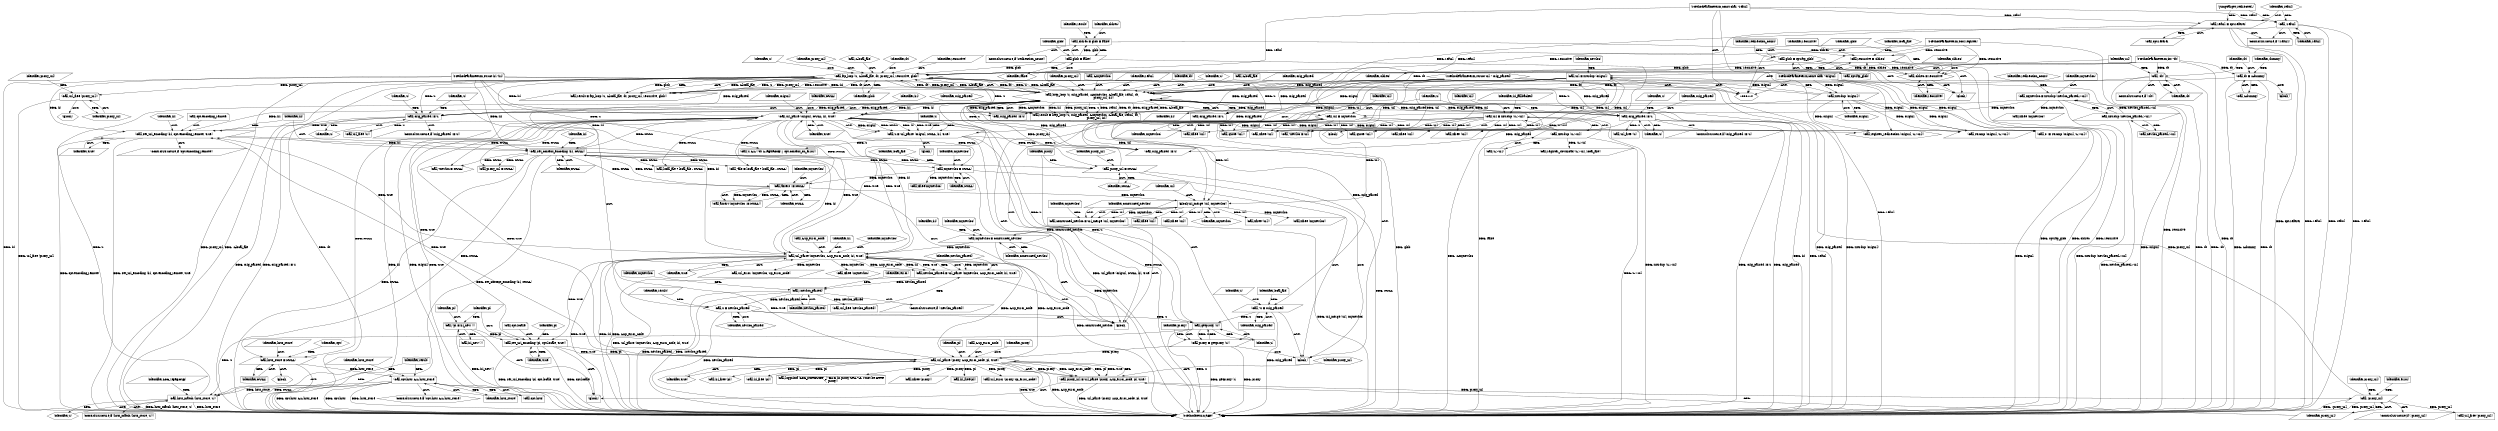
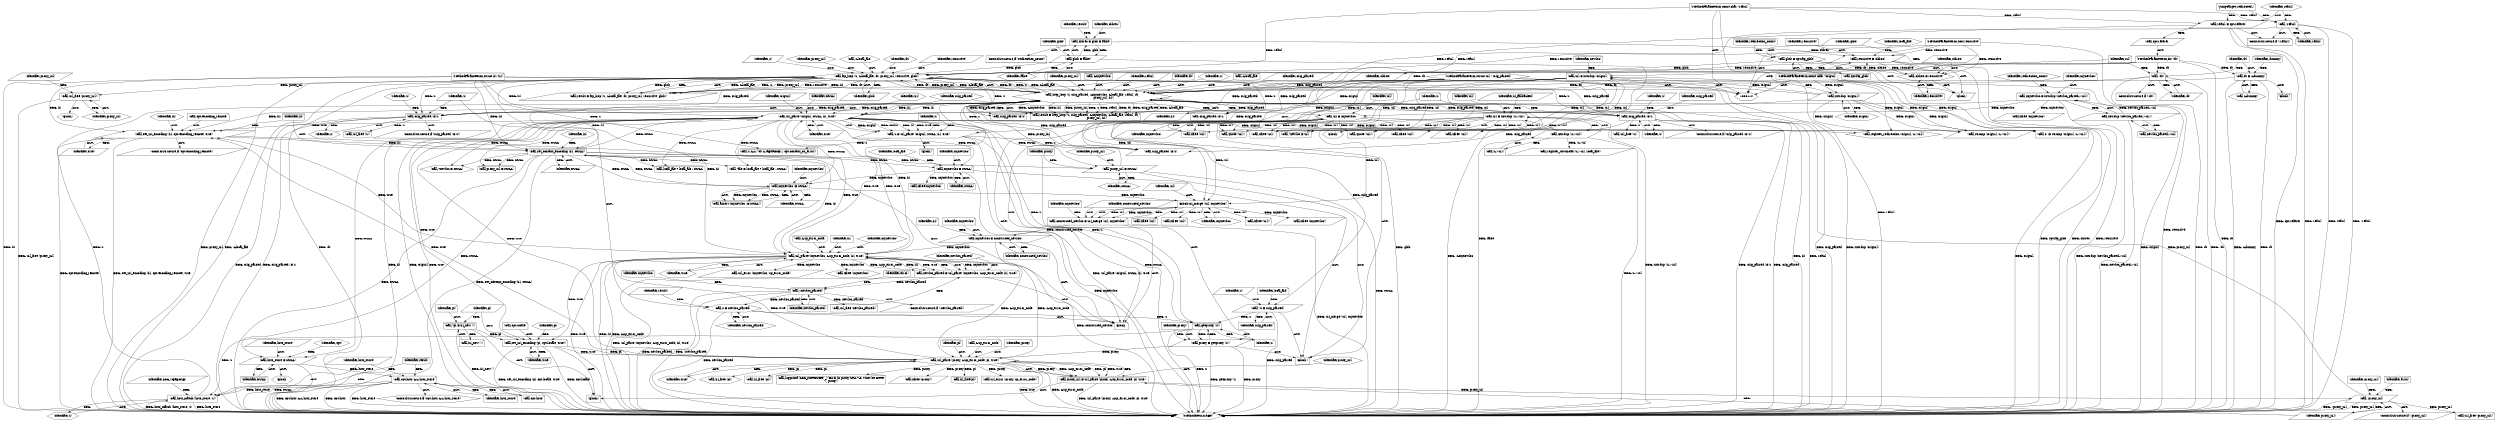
edge "(Call,opt.referer)" -> "(Call,refurl = opt.referer)": now "(Call,opt.referer)" -> "(MethodParameterIn,int *dt)"
node "(MethodParameterIn,bool register)": label "(MethodParameterIn,bool register)" -> "(MethodParameterIn,bool recursive)"
node "(Call,assert != NULL)": label "(Call,assert != NULL)" -> "(Call,mynewloc != NULL)"
node "(ControlStructure,if (hsts_match (hsts_store, u)))": removed
